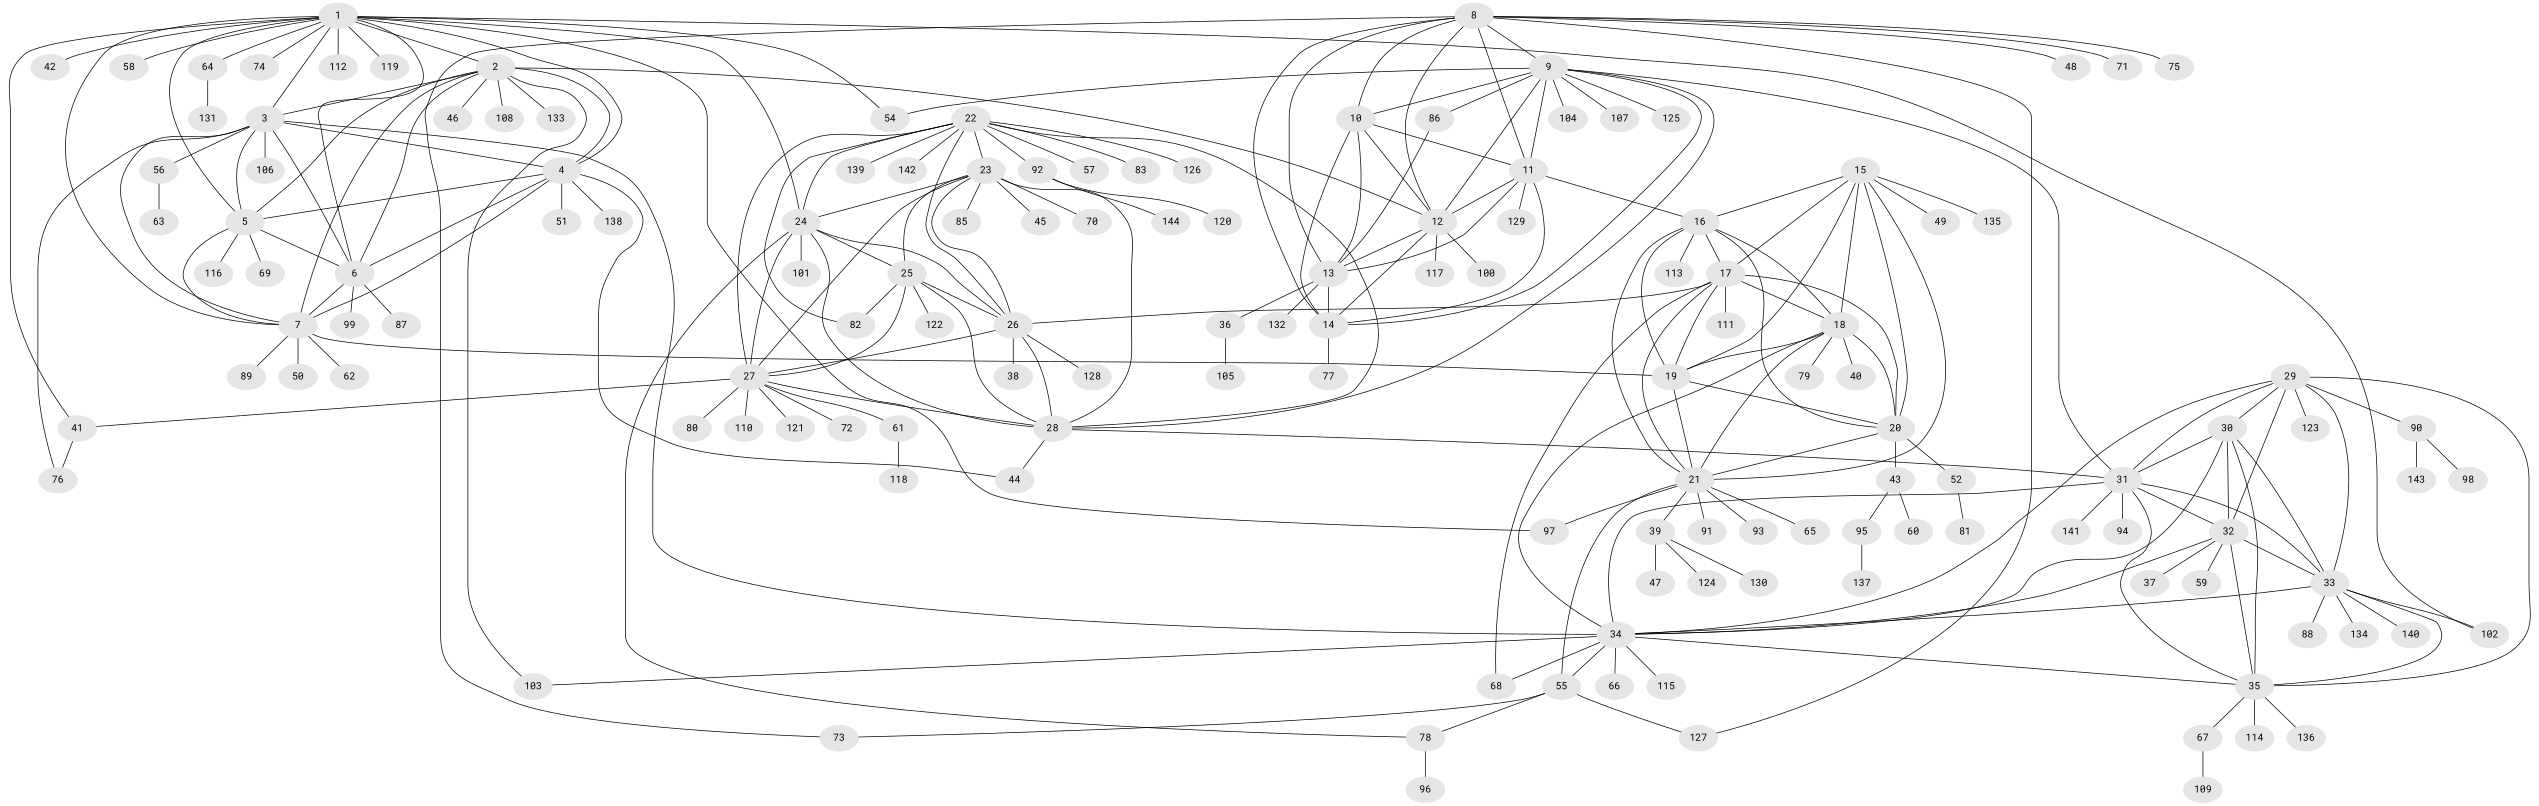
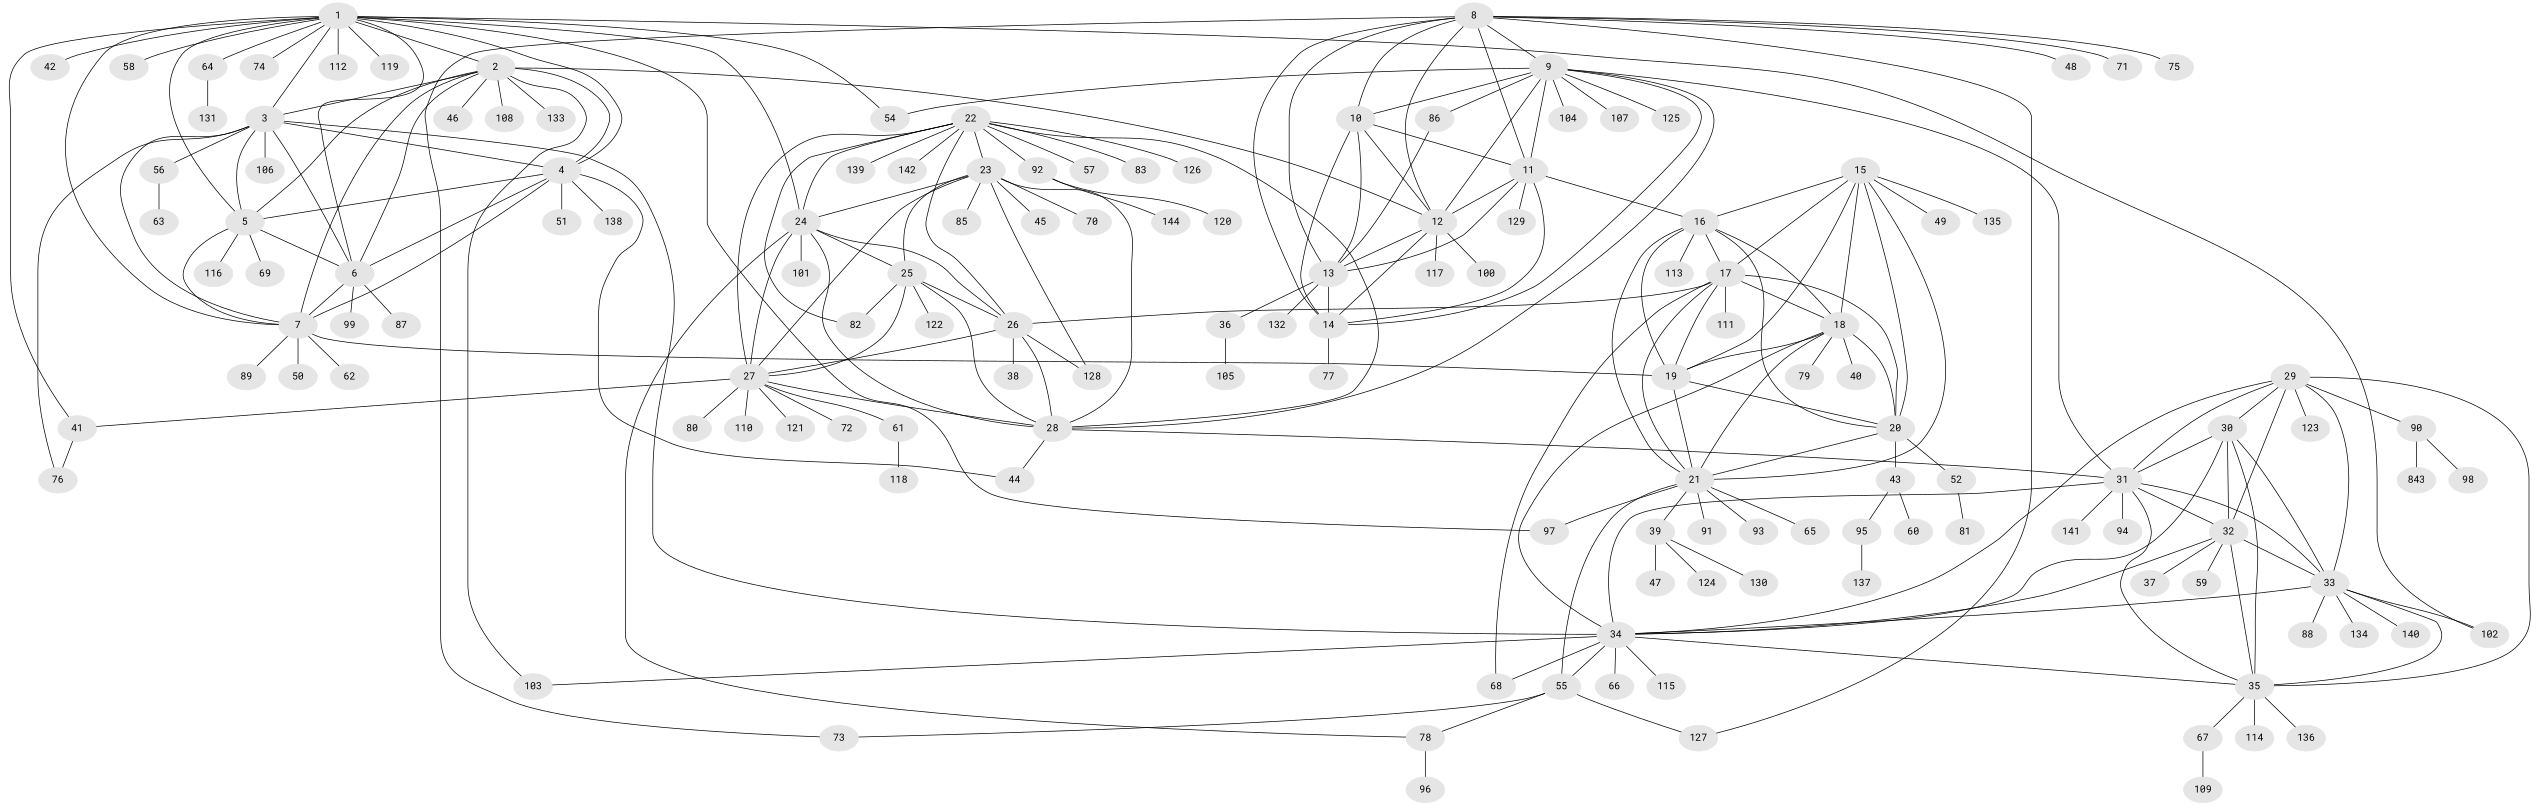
edge "23" -- "26": now "23" -- "128"
node "143": label "143" -> "843"
